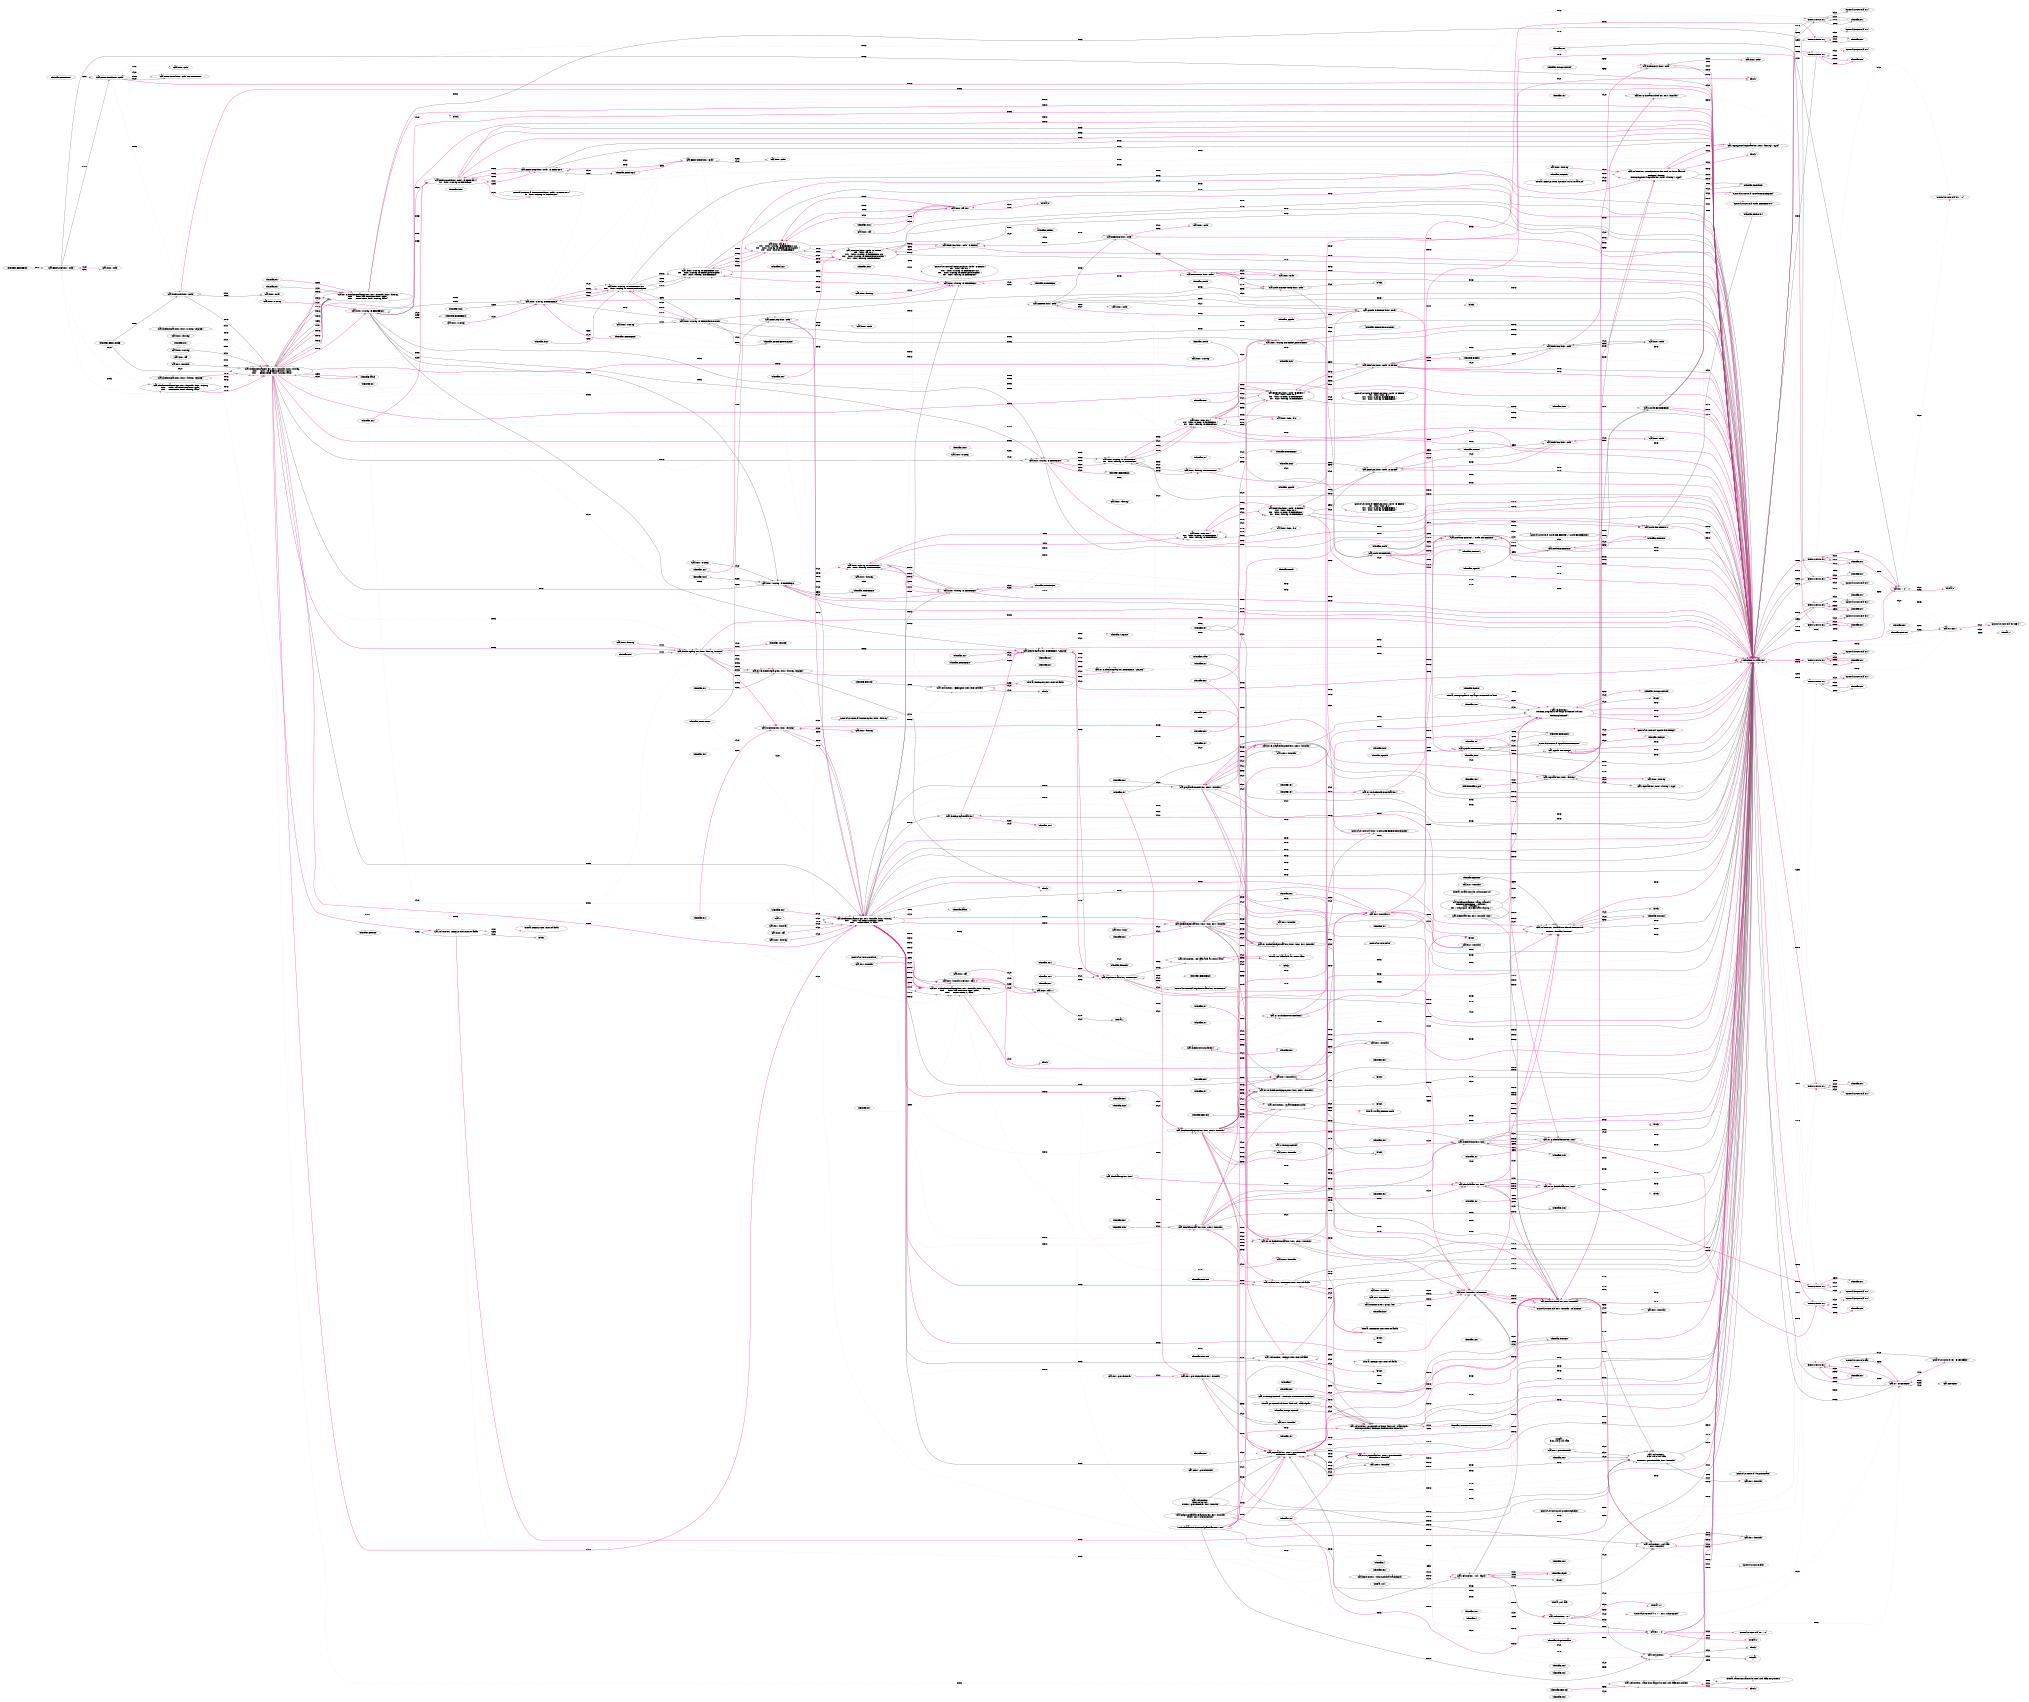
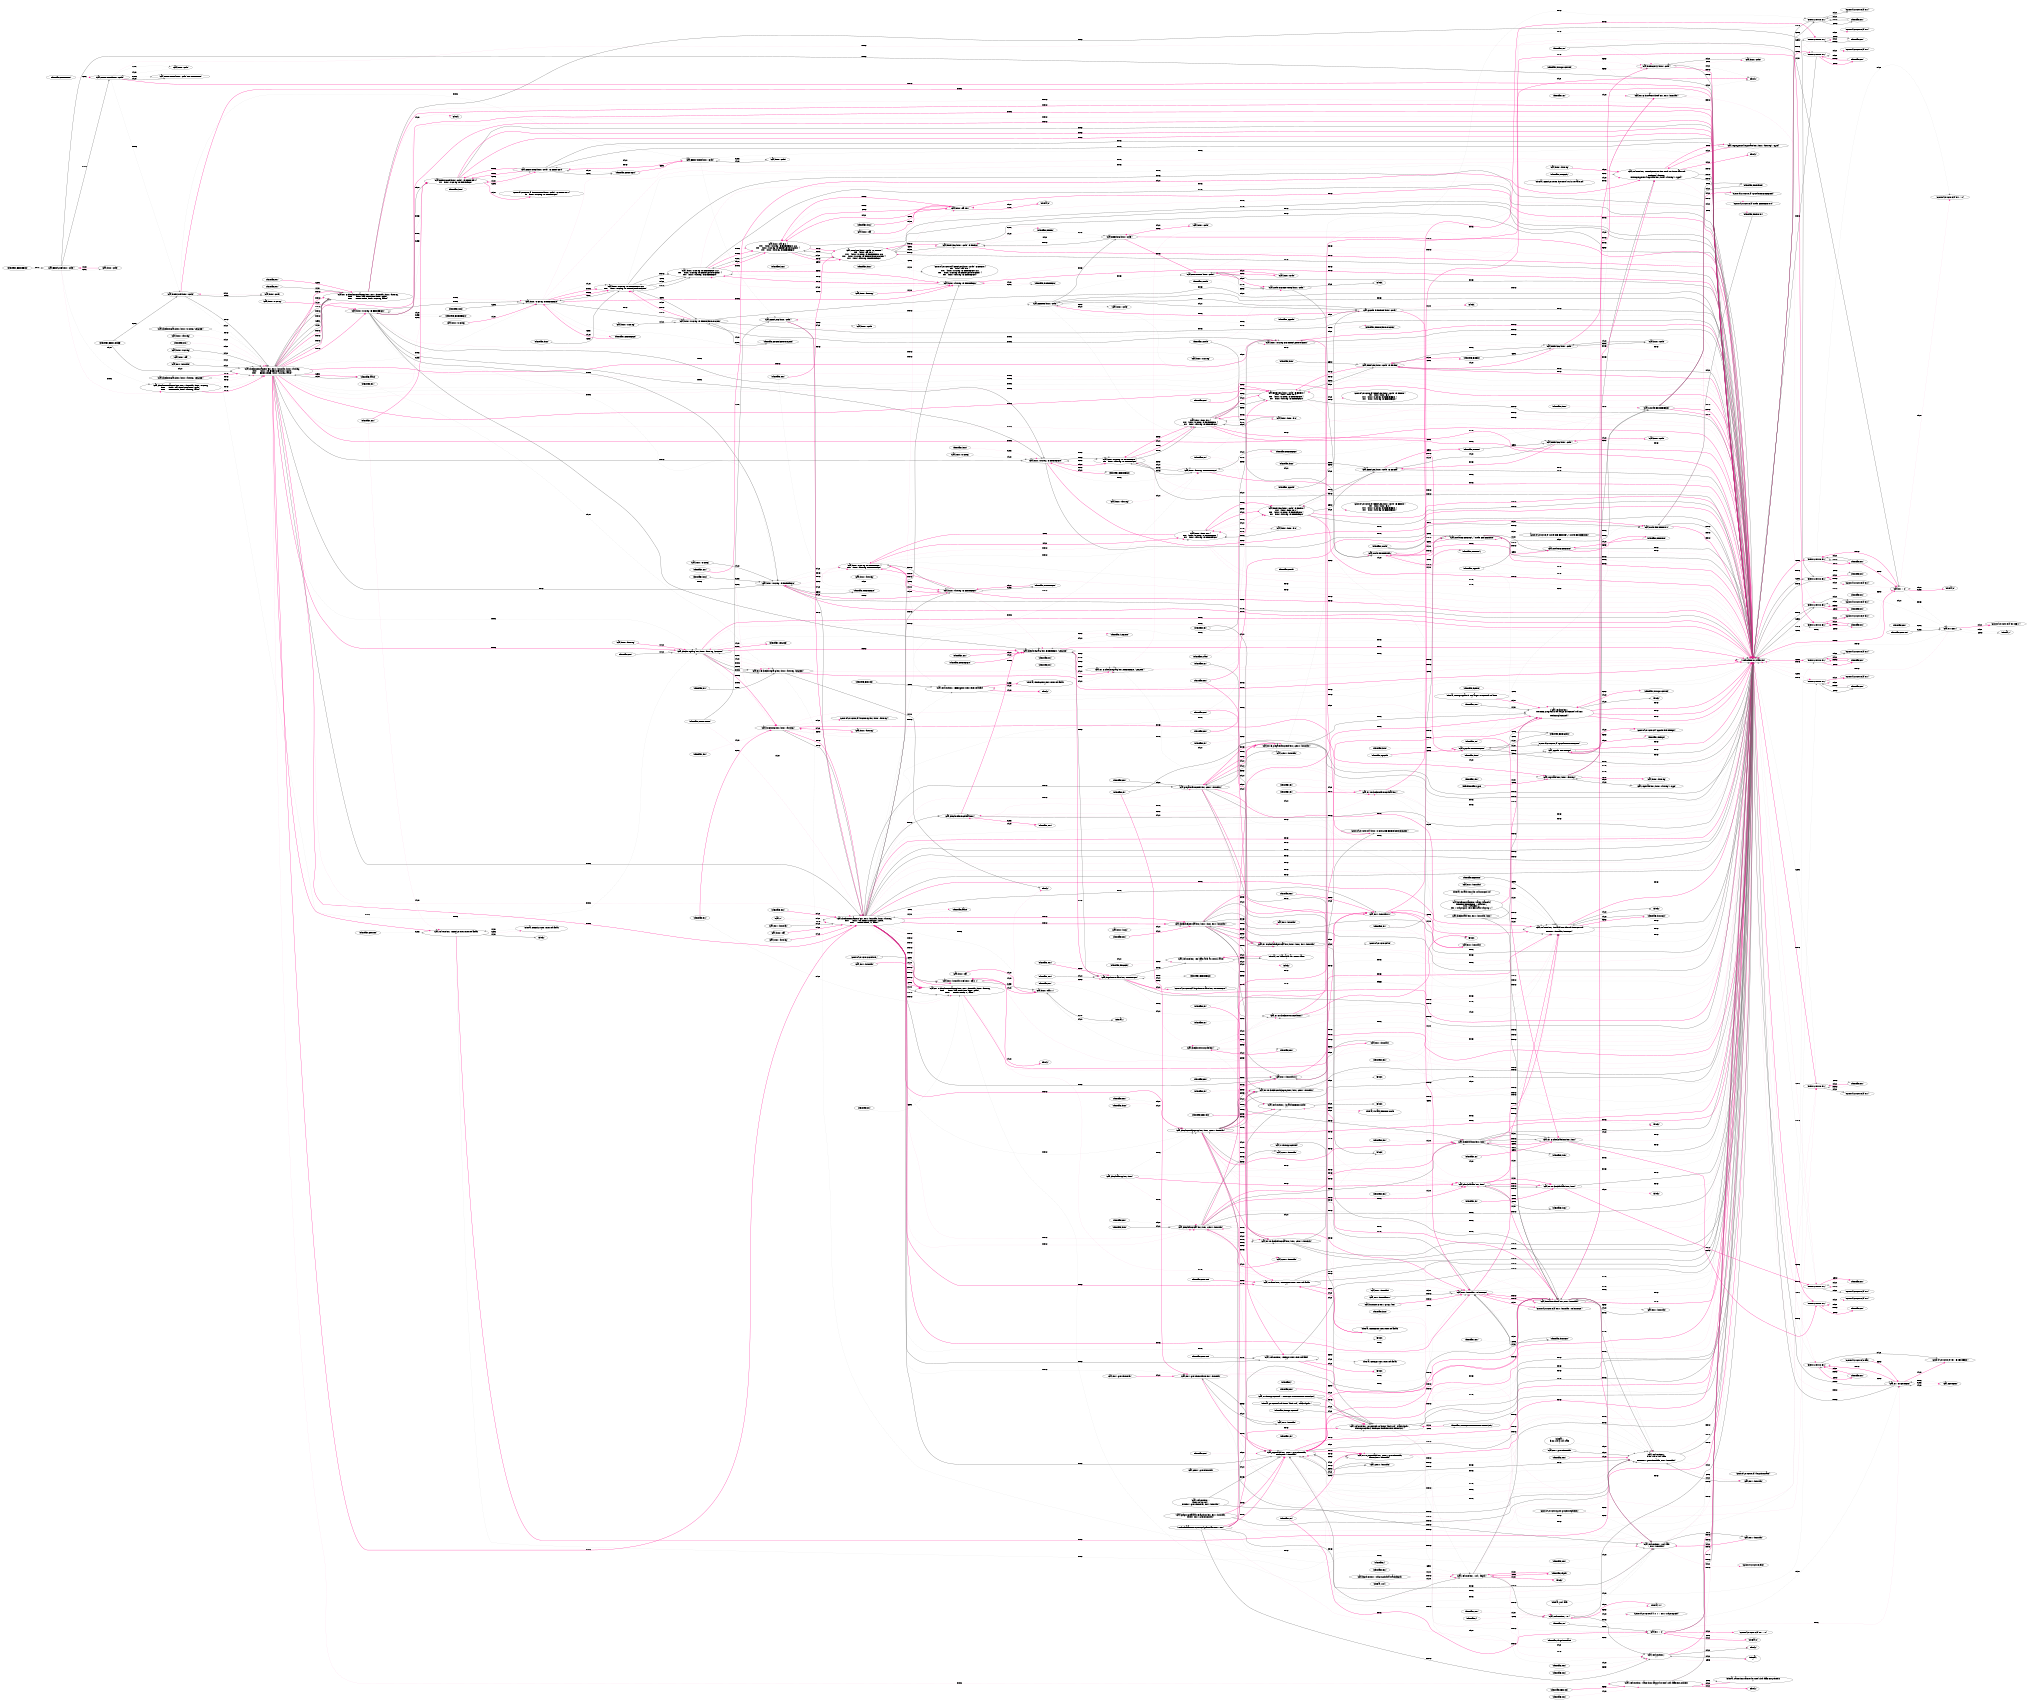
node "(Call,check_prepare_leak(env))": label "(Call,check_prepare_leak(env))" -> "(Call,check_reference_leak(env))"
edge "(Identifier,state)" -> "(MethodReturn,static int)": now "(Call,opcode = BPF_OP(insn->code))" -> "(MethodReturn,static int)"
edge "(Call,is_pointer_value(env, BPF_REG_0))" -> "(ControlStructure,if (is_pointer_value(env, BPF_REG_0)))": color gray40 -> deeppink
